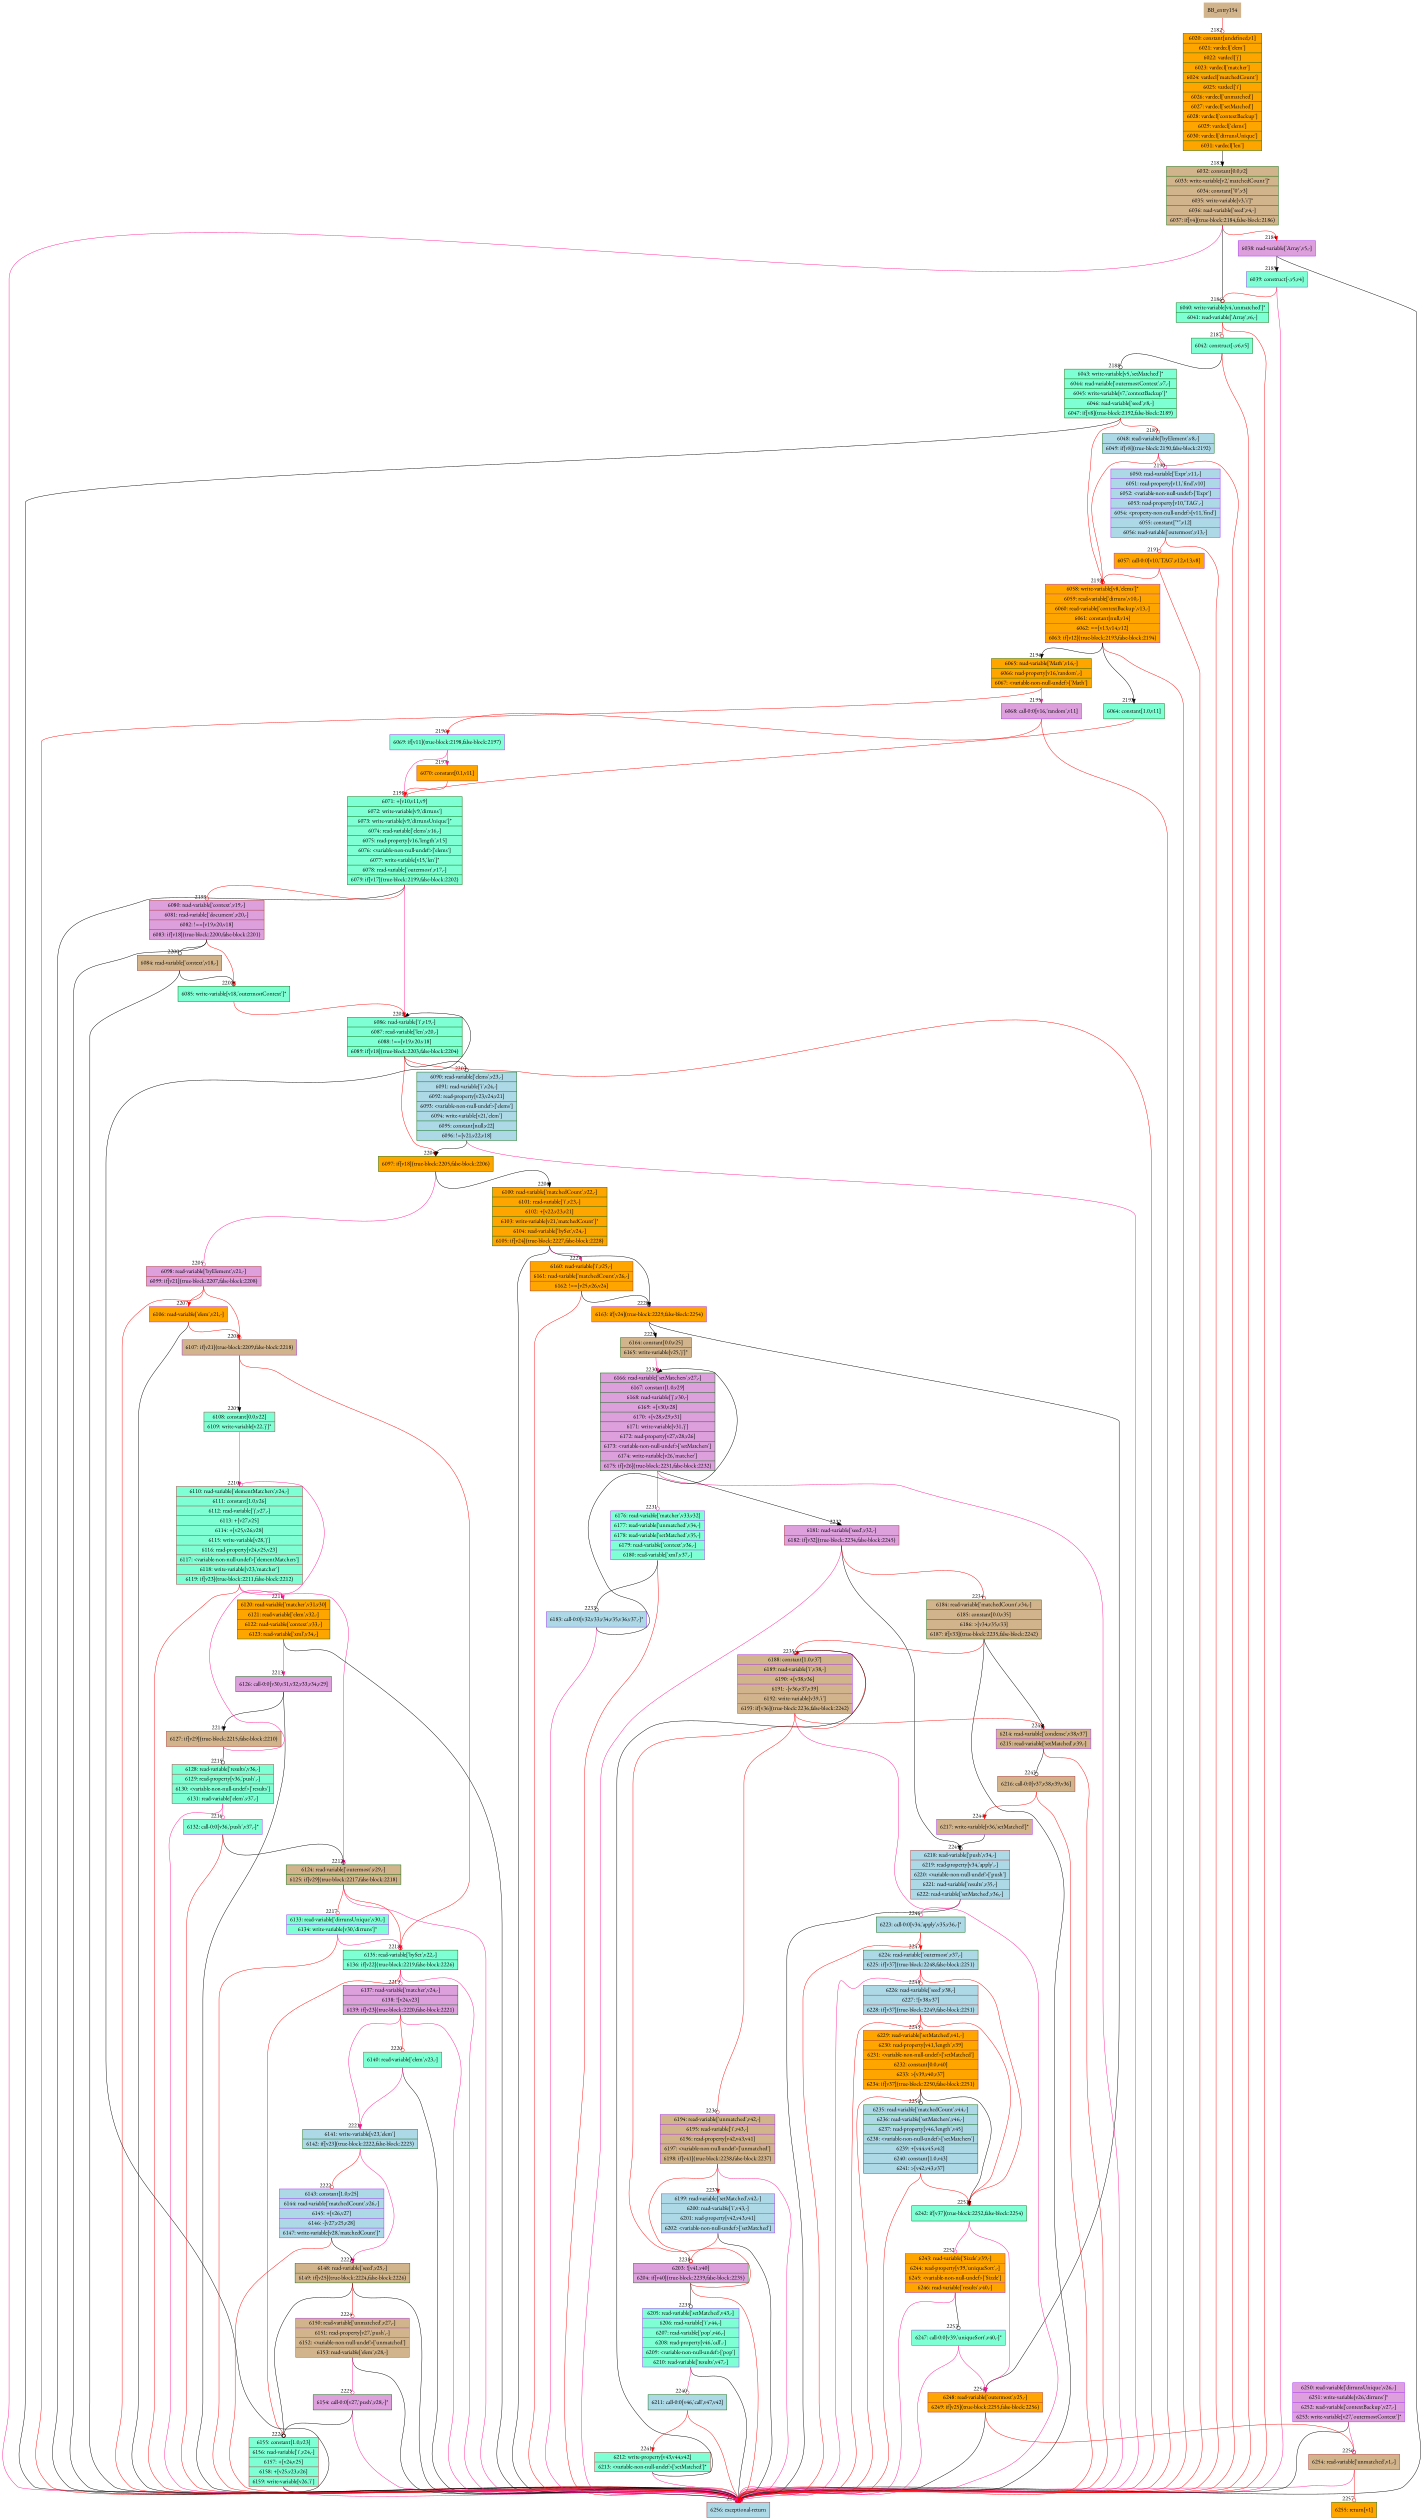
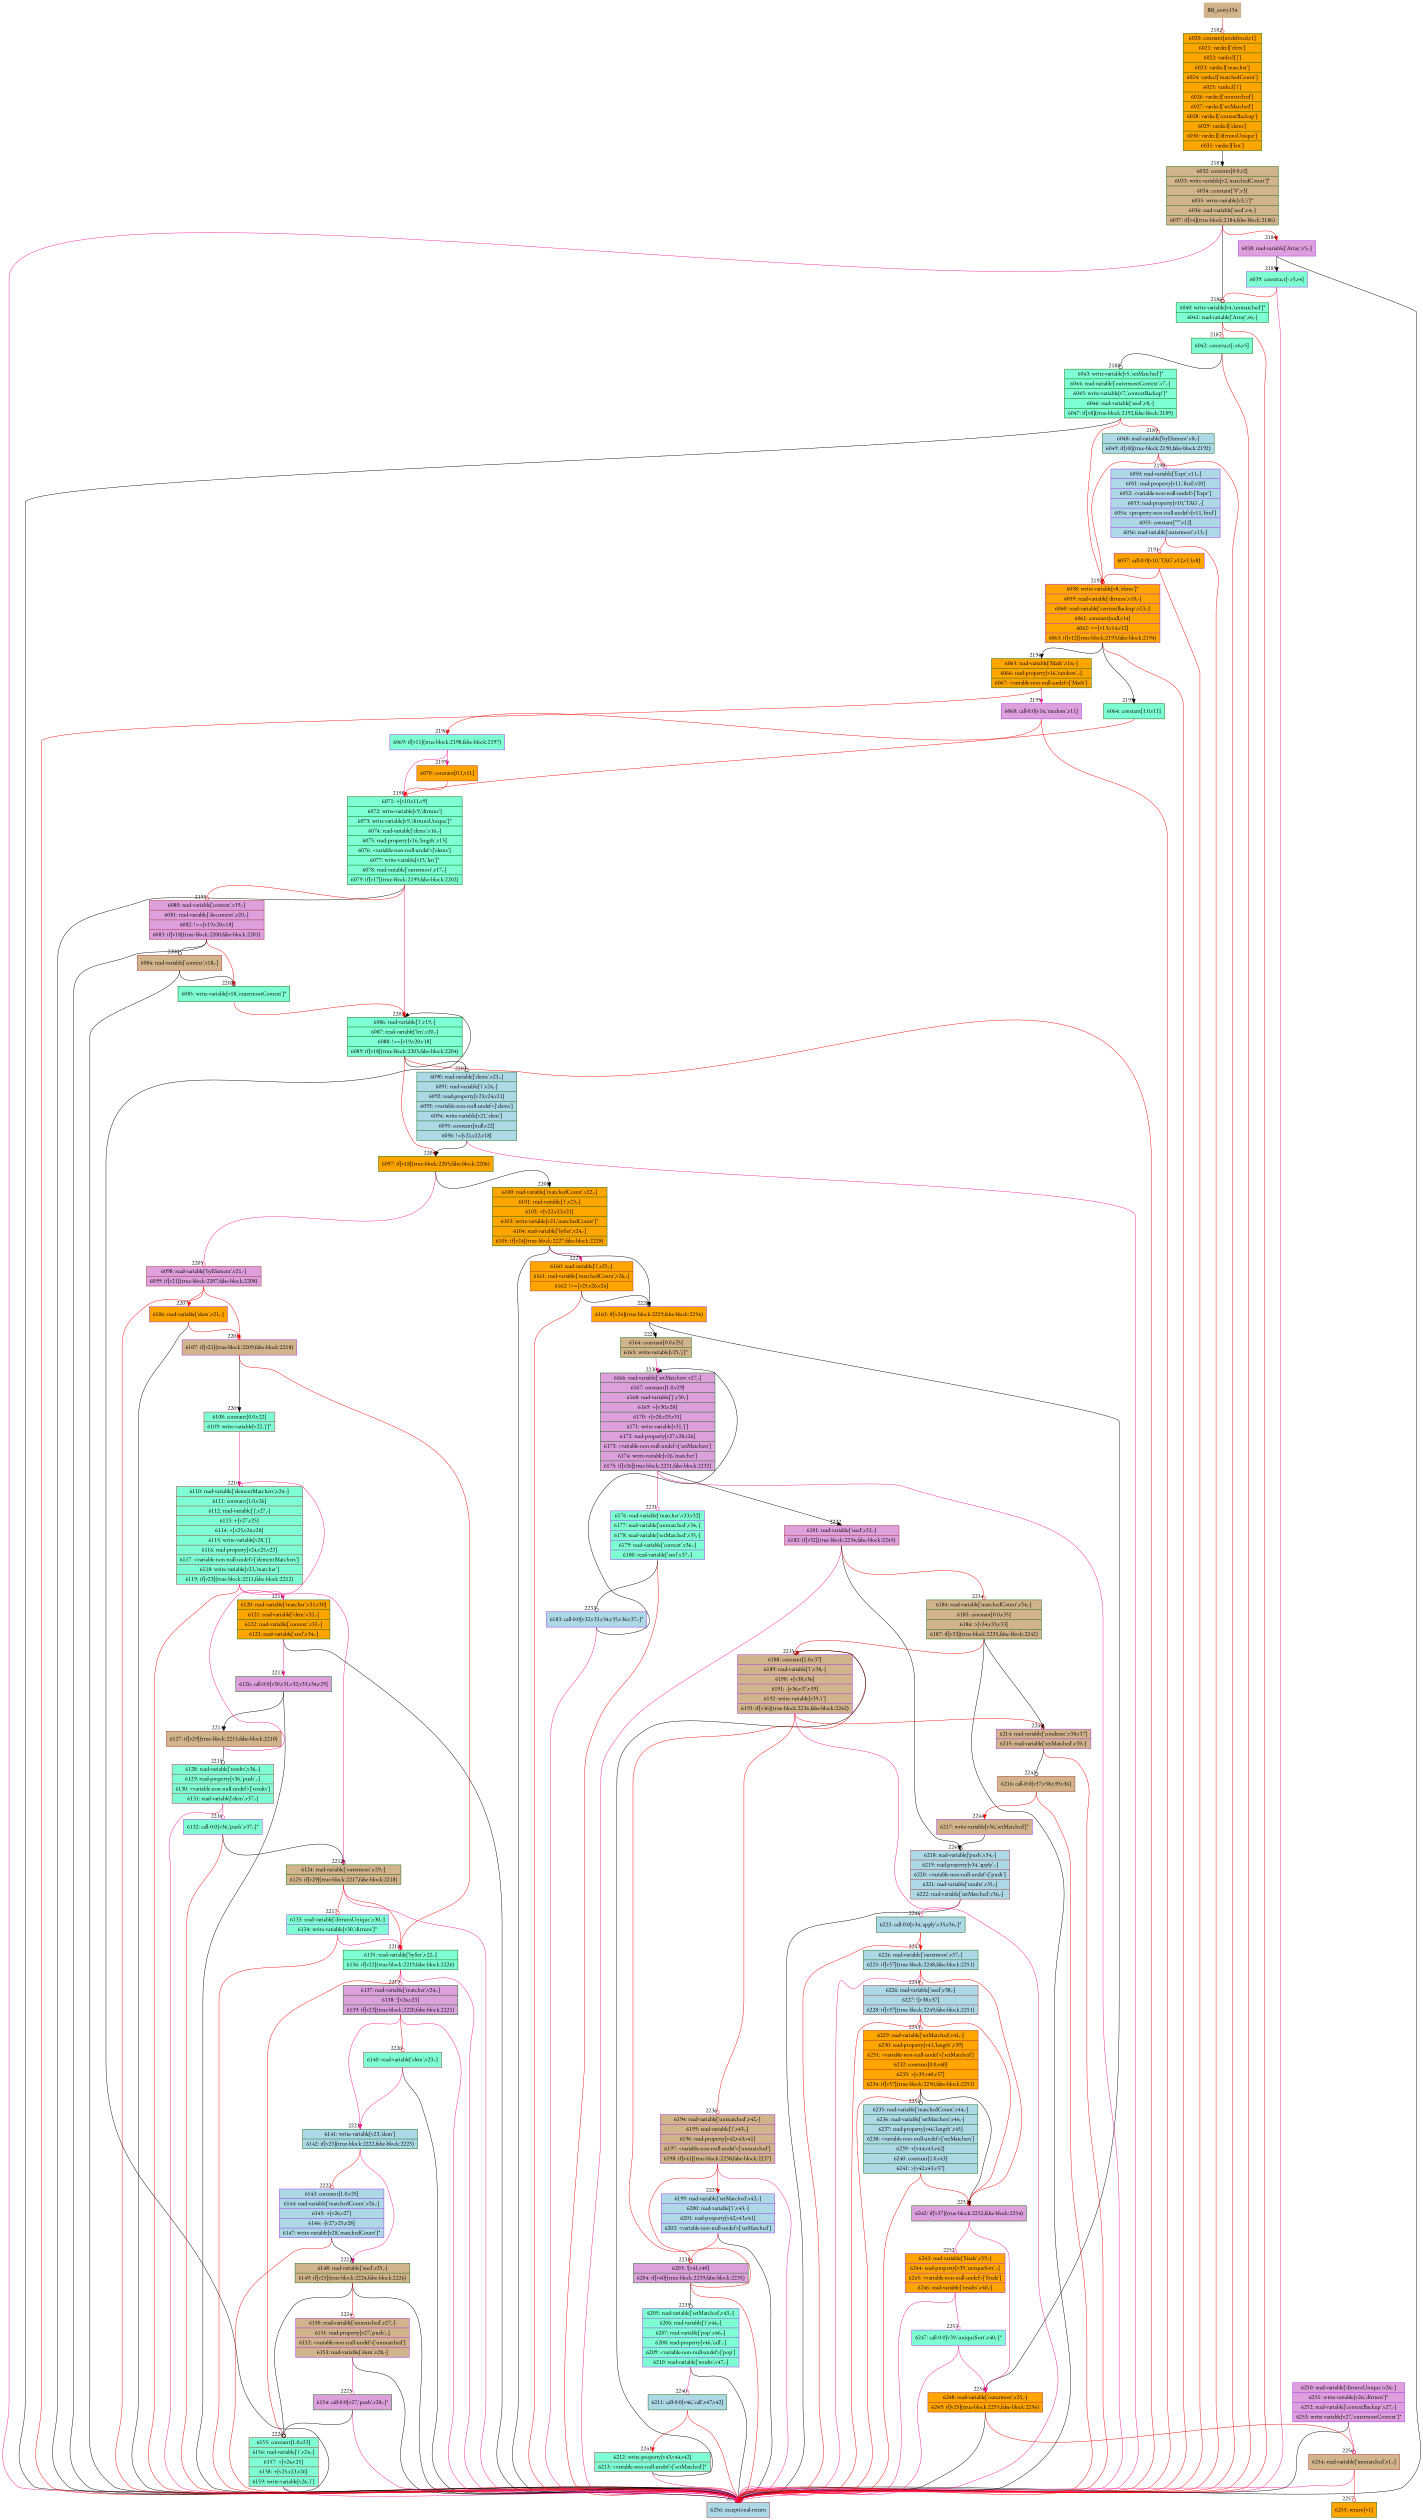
node "6242: if[v37](true-block:2252,false-block:2254)": fillcolor aquamarine -> plum
edge "6243: read-variable['Sizzle',v39,-]" -> "6247: call-0:0[v39,'uniqueSort',v40,-]*": color black -> deeppink
